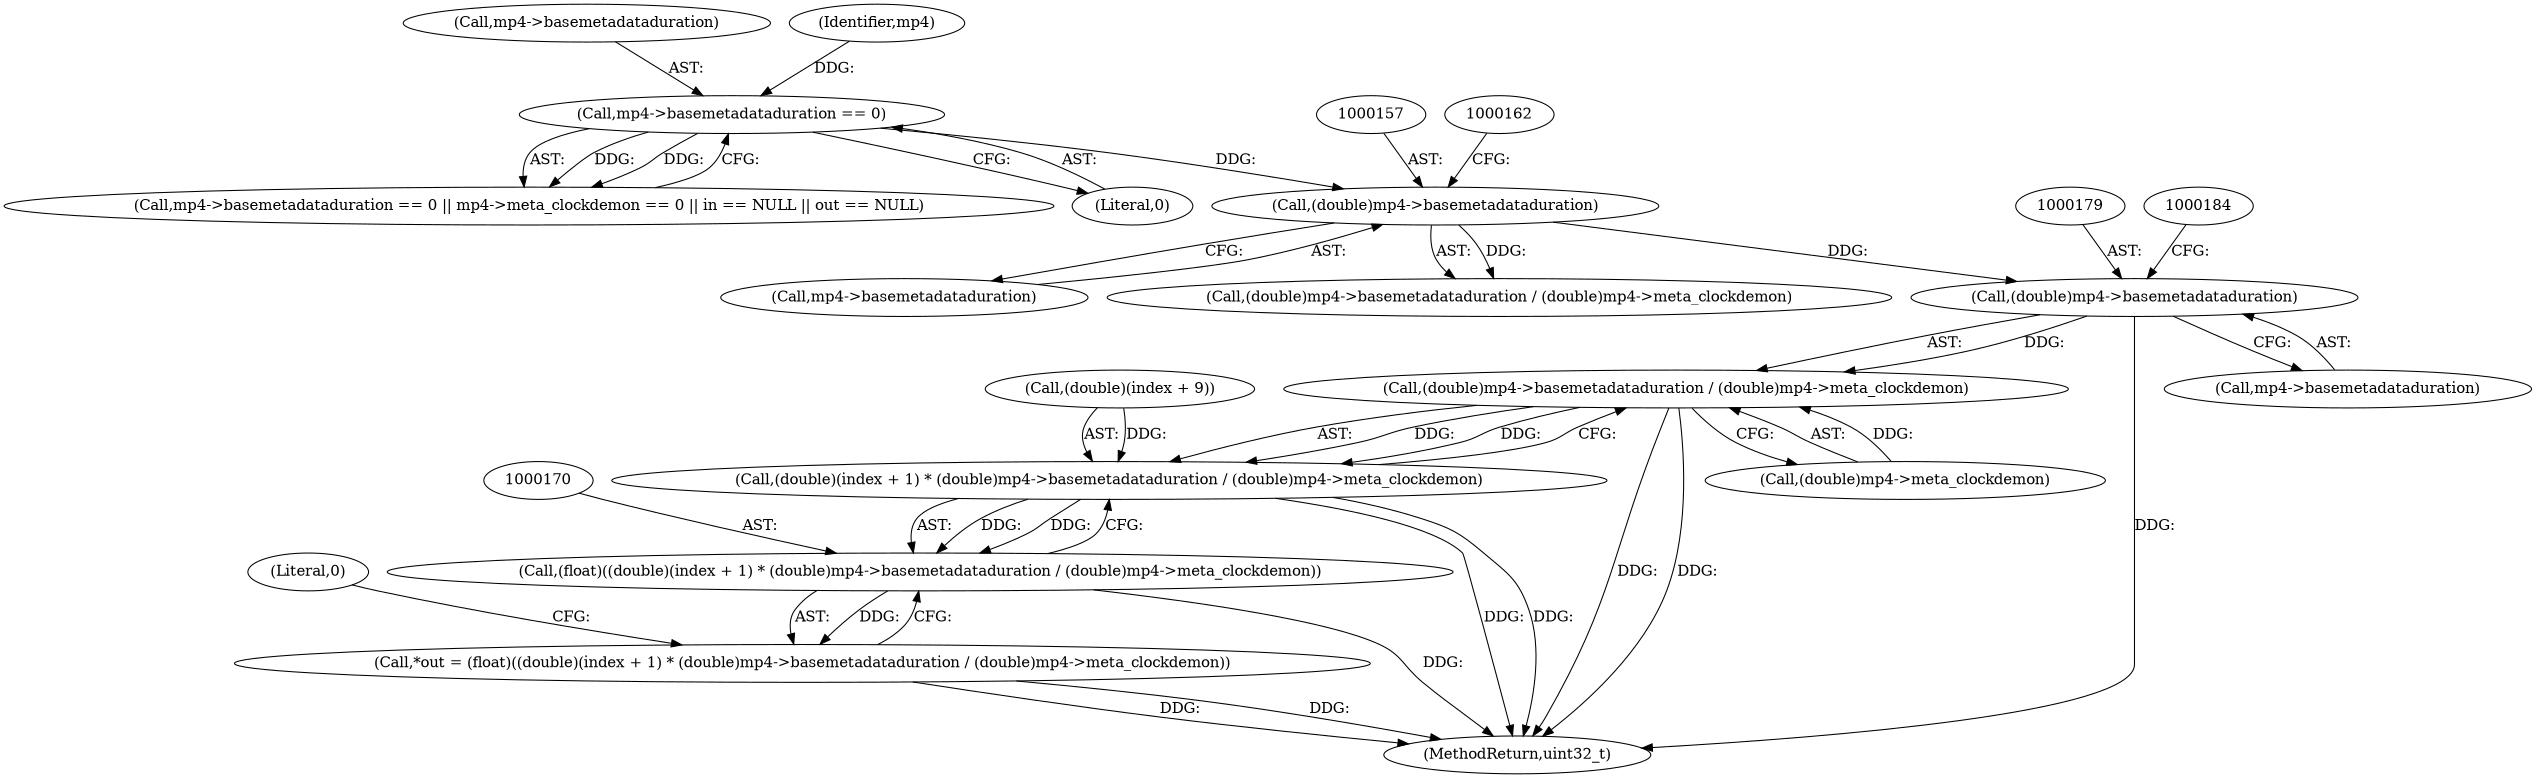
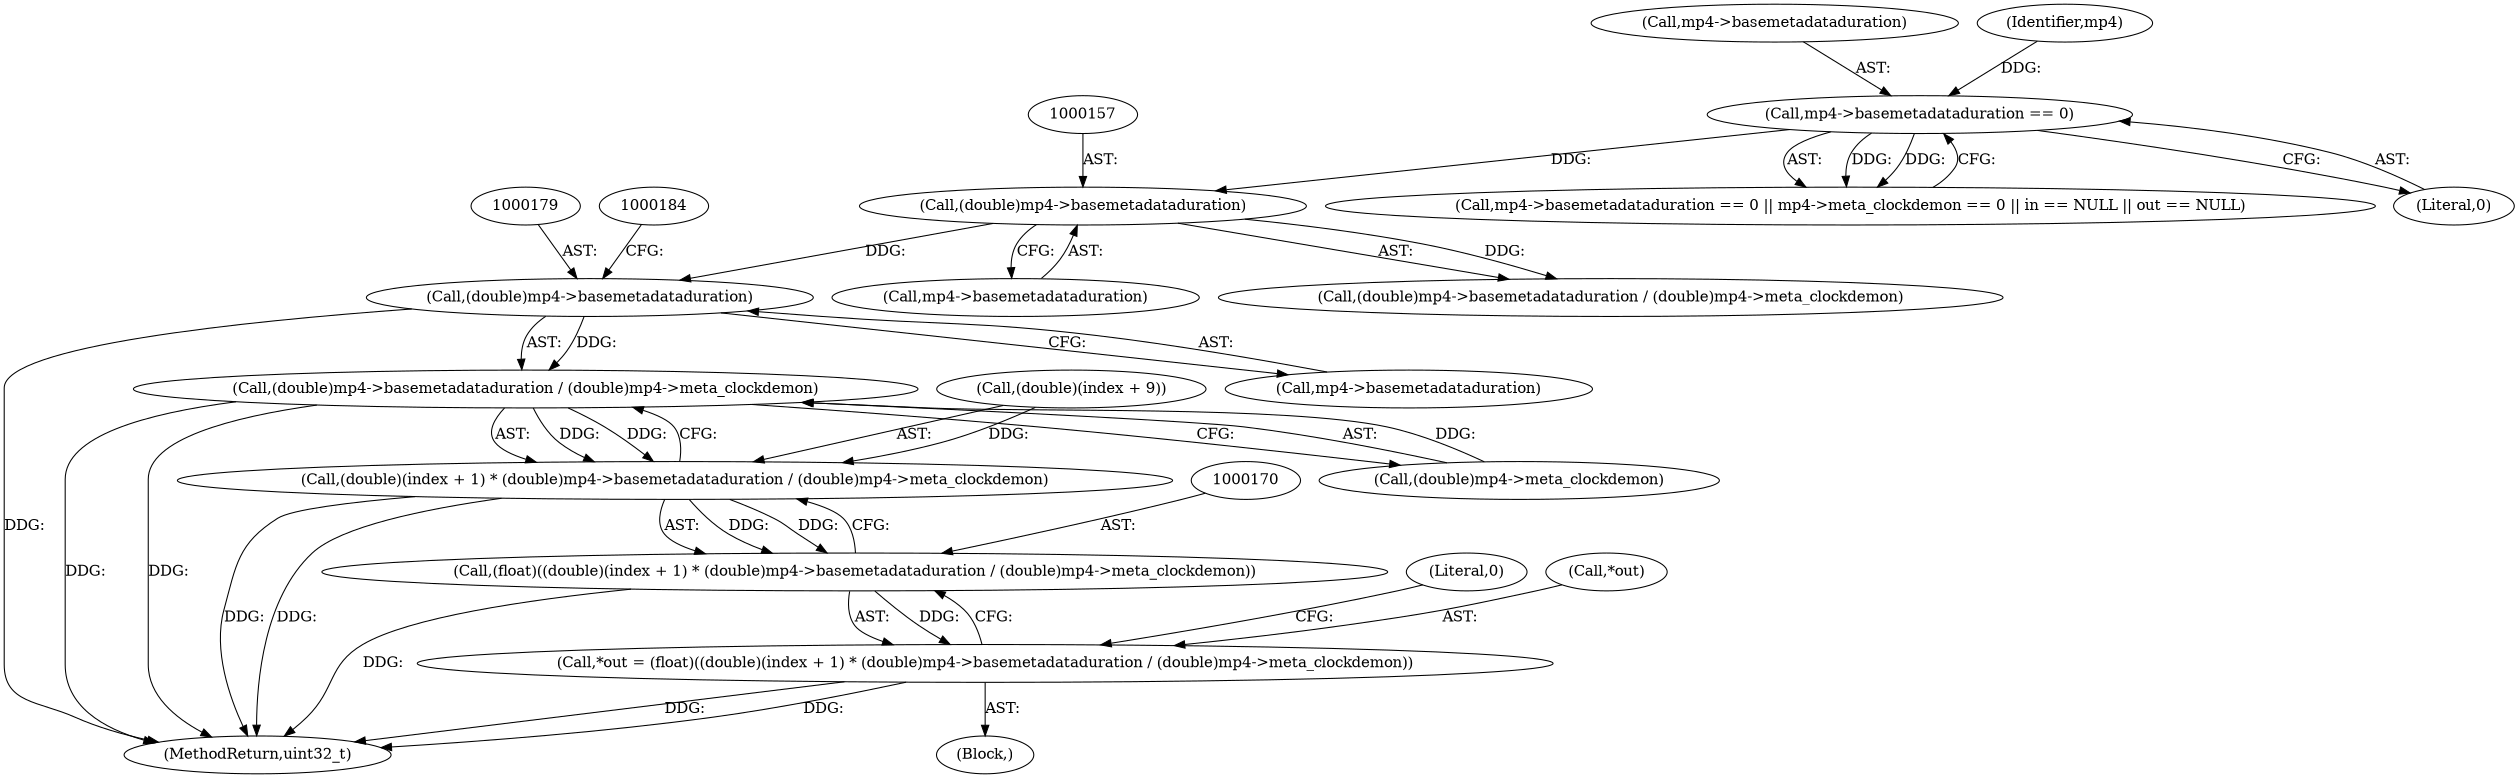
node "1000162": removed
node "(Call,*out)": added
node "(Block,)": added
